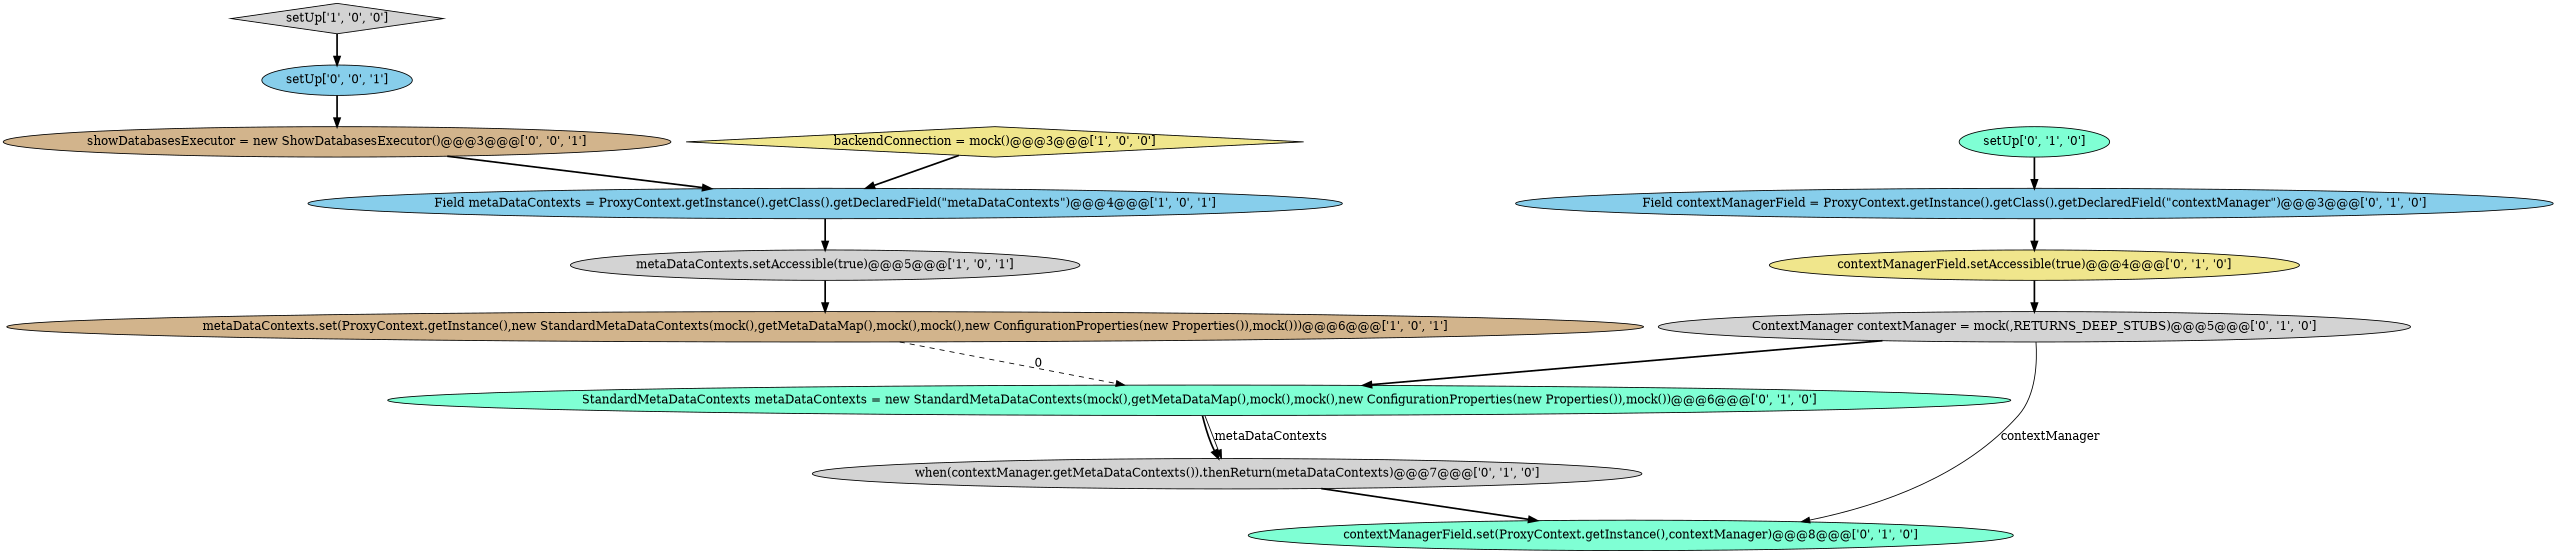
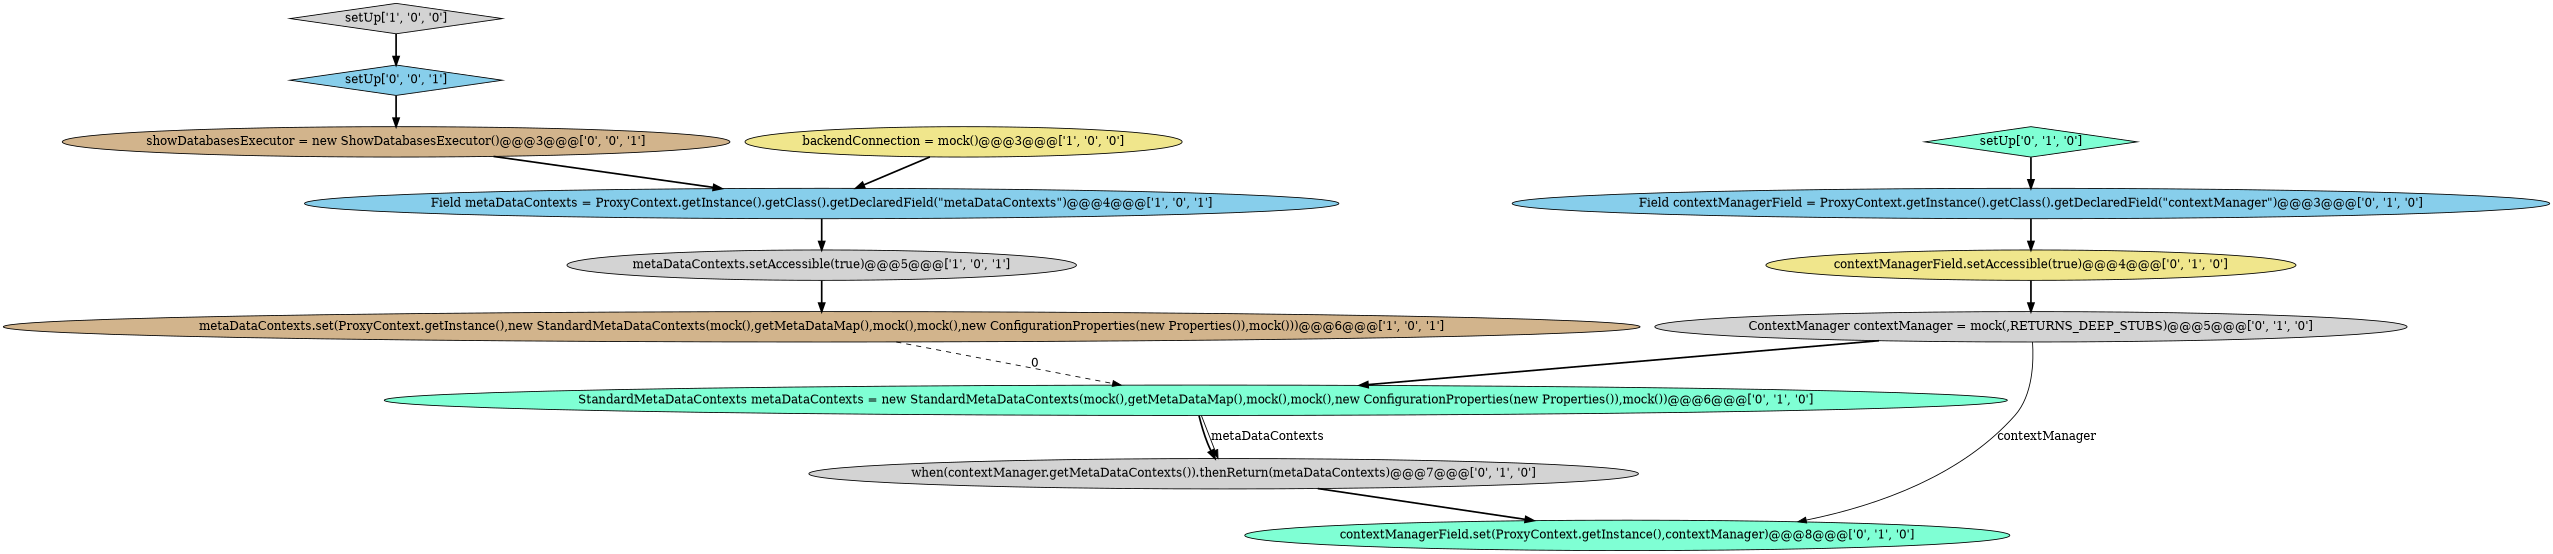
node "setUp['0', '0', '1']": shape ellipse -> diamond
node "backendConnection = mock()@@@3@@@['1', '0', '0']": shape diamond -> ellipse
node "setUp['0', '1', '0']": shape ellipse -> diamond
